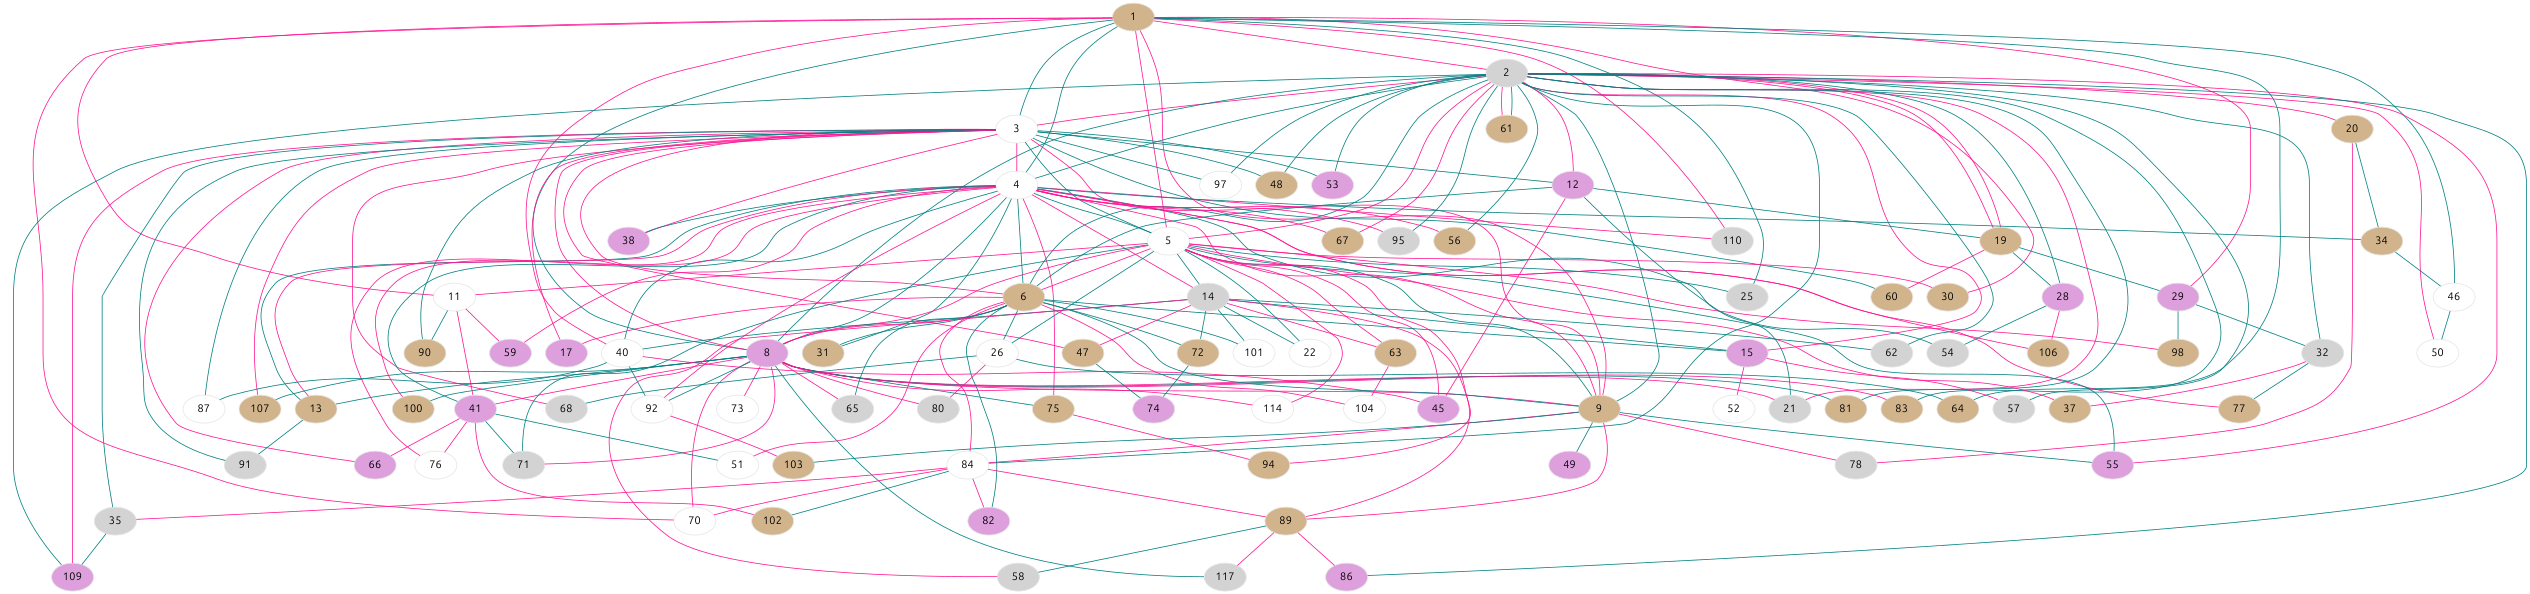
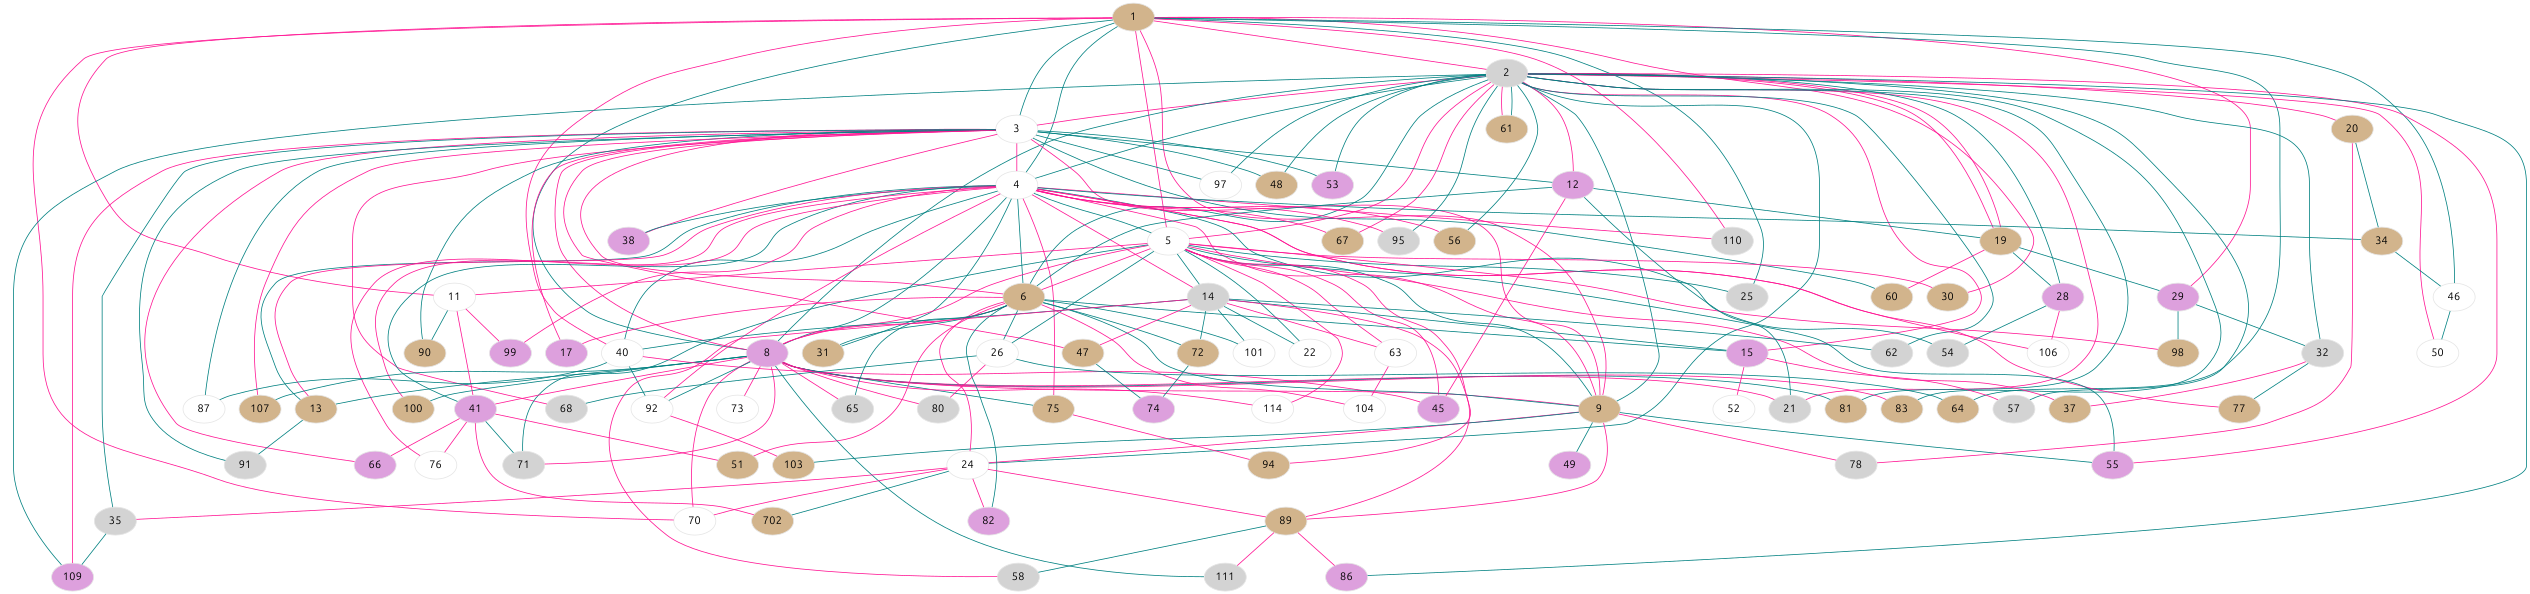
edge "3" -- "5": removed
node "59": label "59" -> "99"
node "63": fillcolor tan -> white
node "106": fillcolor tan -> white
edge "41" -- "51": color teal -> deeppink
node "51": fillcolor white -> tan
node "84": label "84" -> "24"
node "102": label "102" -> "702"
node "117": label "117" -> "111"
